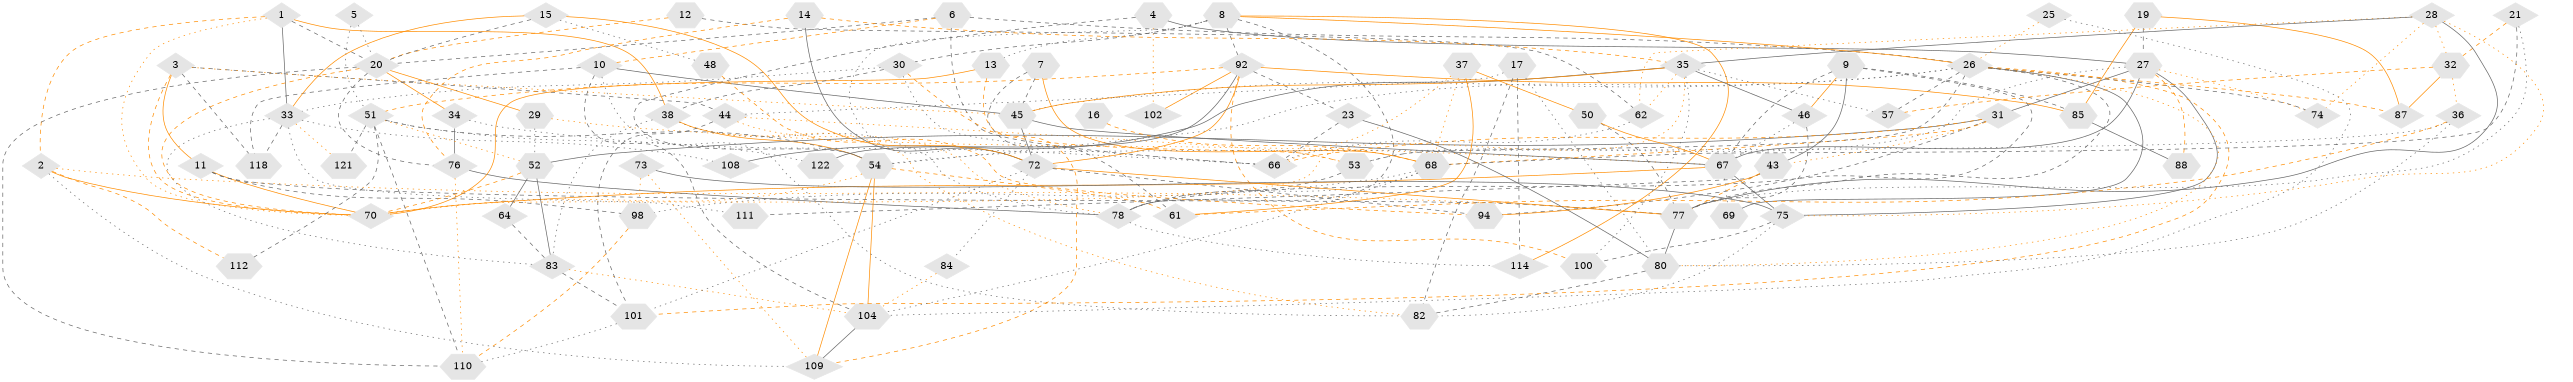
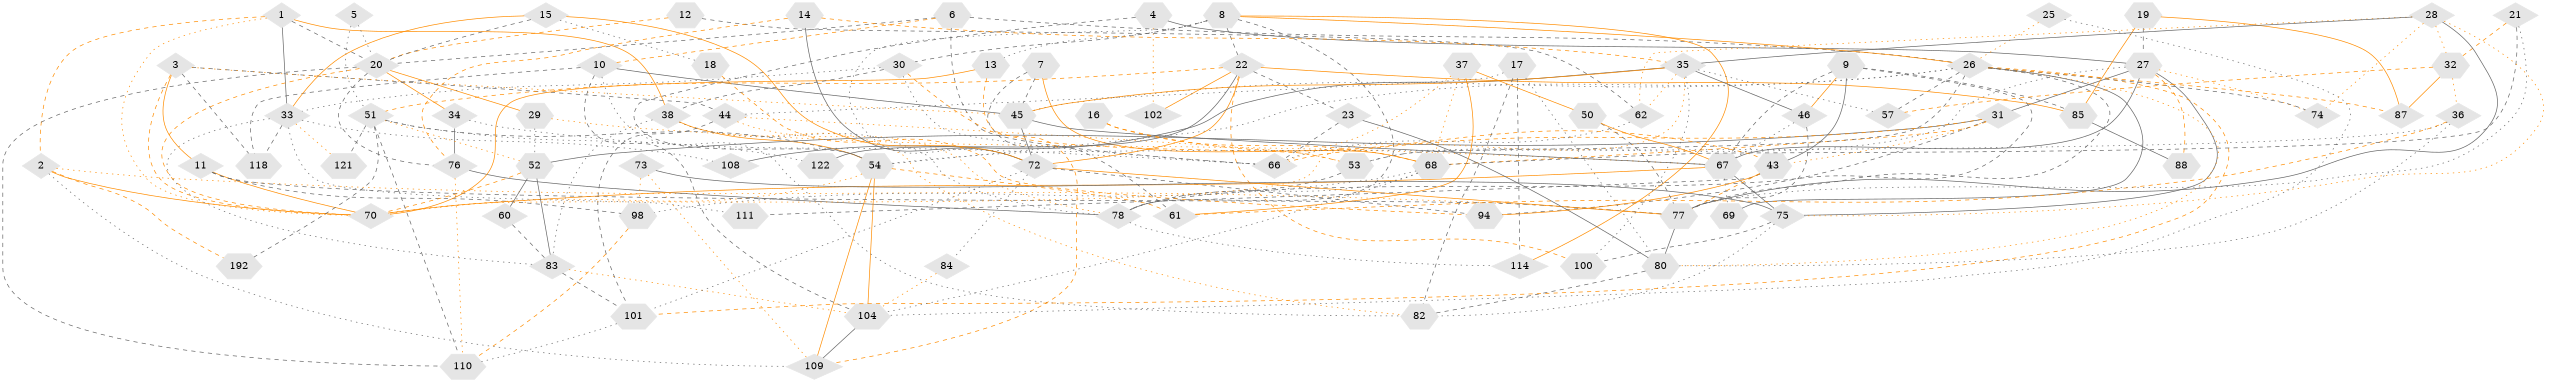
node "48": label "48" -> "18"
node "92": label "92" -> "22"
edge "16" -- "43": added
node "64": label "64" -> "60"
node "112": label "112" -> "192"
